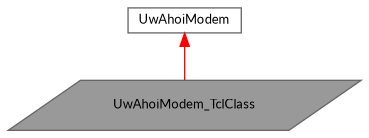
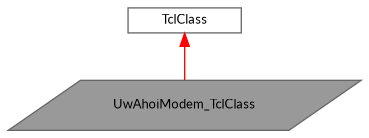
node "UwAhoiModem": label "UwAhoiModem" -> "TclClass"
